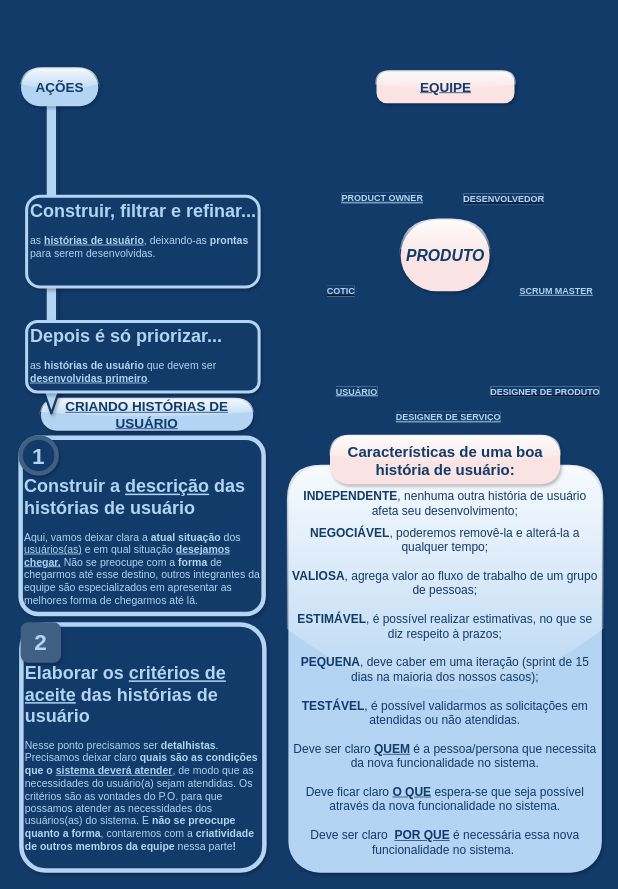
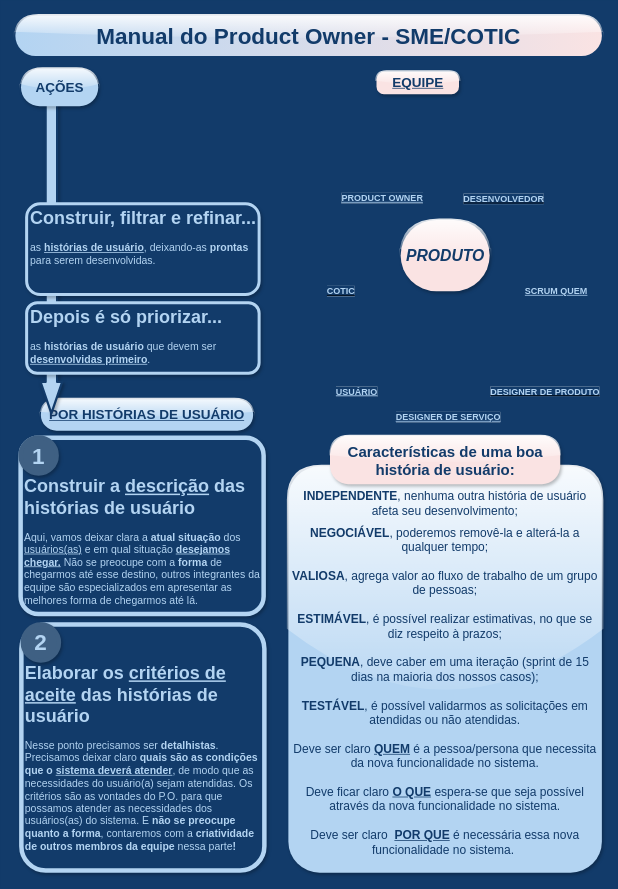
node "Manual do Product Owner - SME/COTIC": added
node "EQUIPE": size 138x32 -> 83x23
node "Construir, filtrar e refinar...as histórias de usuário, deixando-as prontas para serem desenvolvidas.": moved (143, 242) -> (143, 249)
node "SCRUM MASTER": label "SCRUM MASTER" -> "SCRUM QUEM"
node "Depois é só priorizar...as histórias de usuário que devem ser desenvolvidas primeiro.": moved (143, 357) -> (143, 338)
node "CRIANDO HISTÓRIAS DE USUÁRIO": label "CRIANDO HISTÓRIAS DE USUÁRIO" -> "POR HISTÓRIAS DE USUÁRIO"
node "1": fillcolor #123b6a -> #3f6083
node "2": shape rounded rectangle -> ellipse
